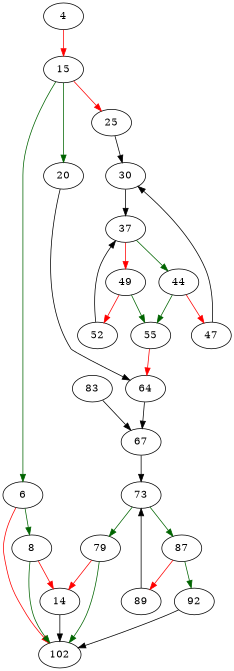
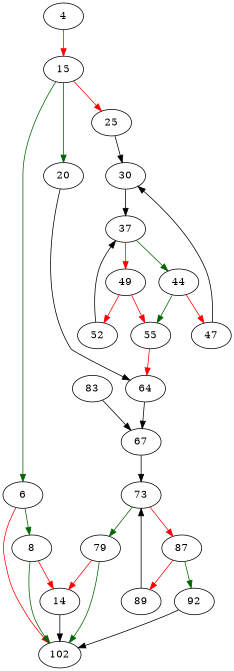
edge "49" -> "55": color darkgreen -> red
edge "73" -> "87": color darkgreen -> red
